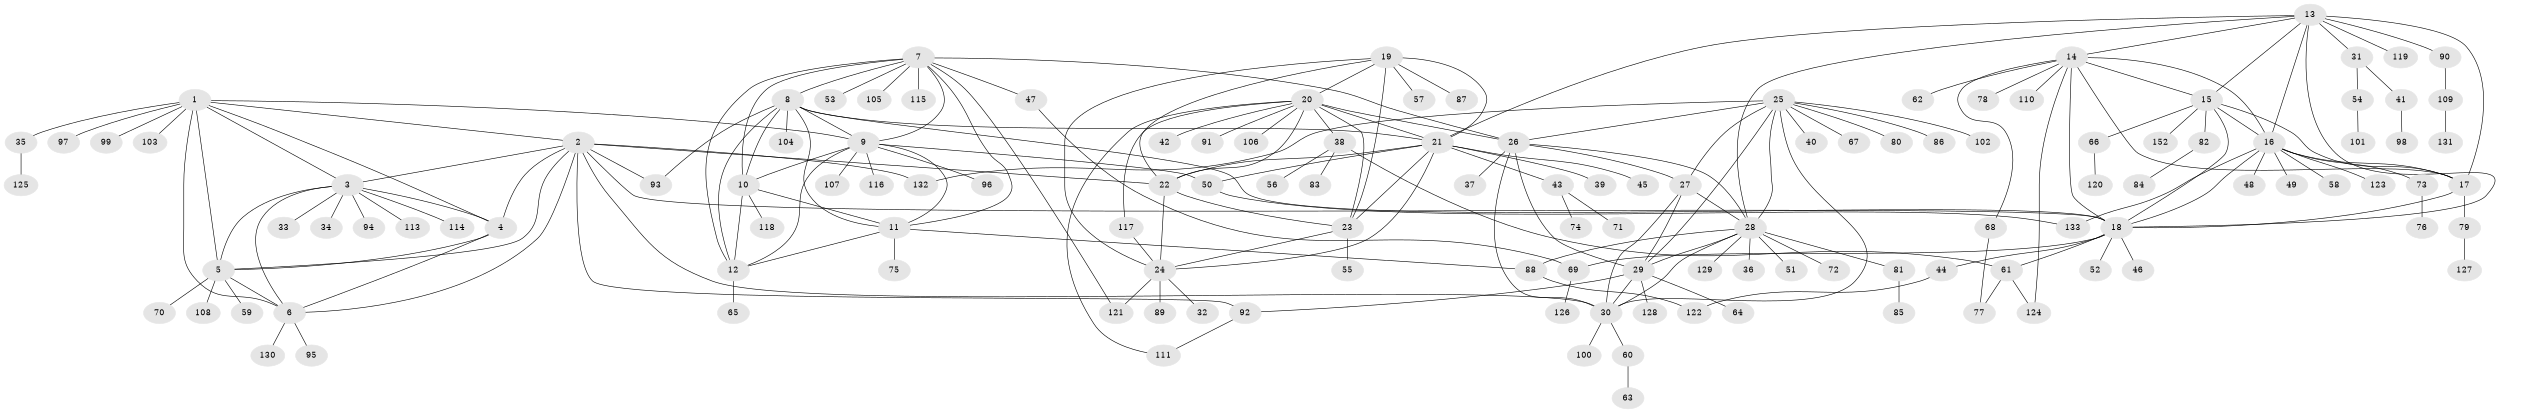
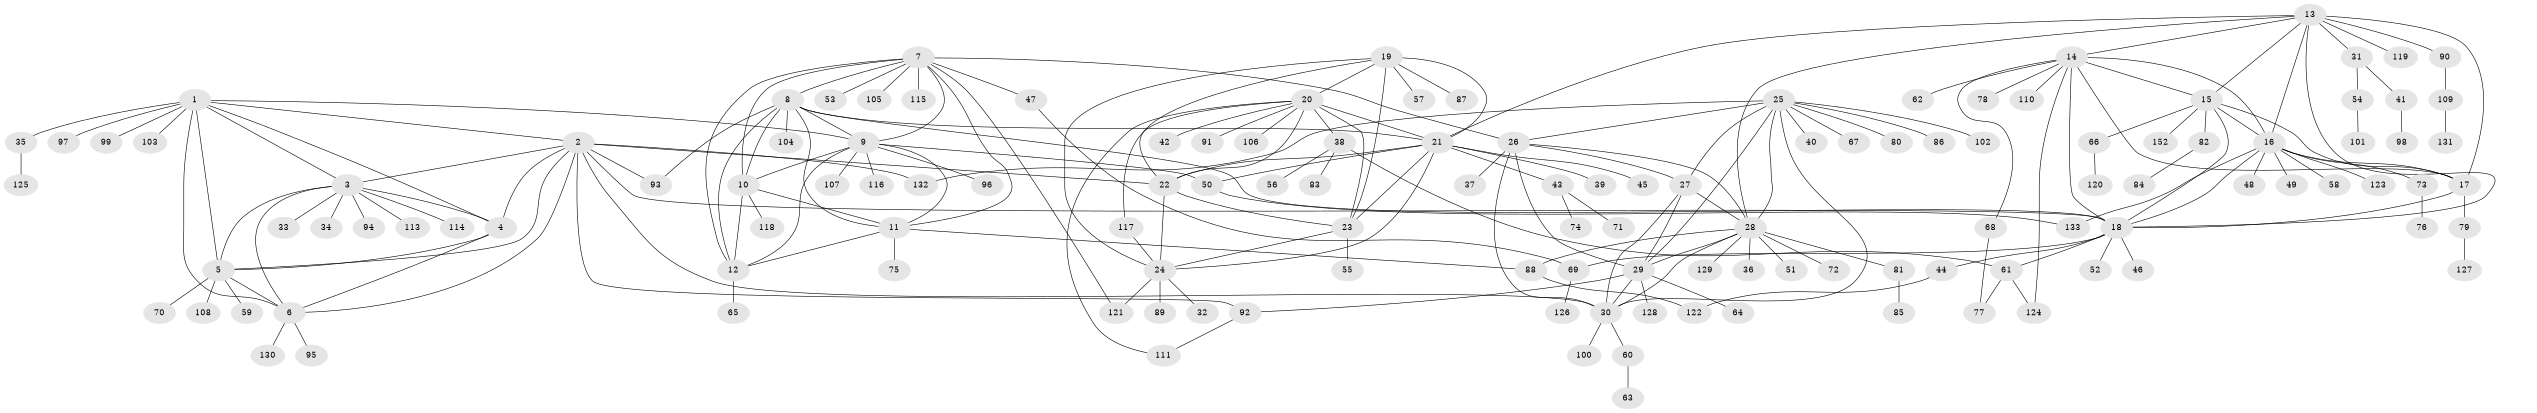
edge "20" -- "26": removed
